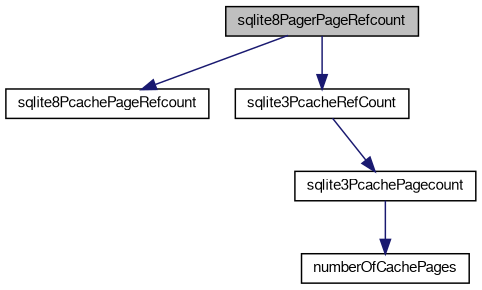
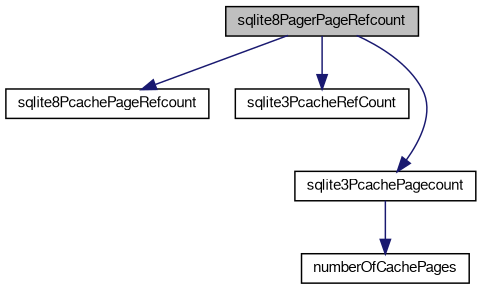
edge "sqlite3PcacheRefCount" -> "sqlite3PcachePagecount": now "sqlite8PagerPageRefcount" -> "sqlite3PcachePagecount"
